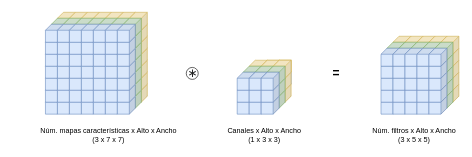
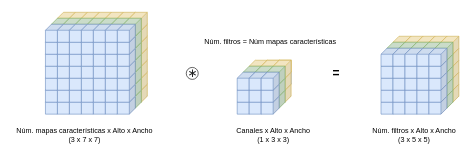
node "Núm. filtros = Núm mapas características": added
node "Núm. mapas características x Alto x Ancho (3 x 7 x 7)": moved (108, 135) -> (84, 135)
node "Canales x Alto x Ancho (1 x 3 x 3)": moved (264, 135) -> (273, 135)
